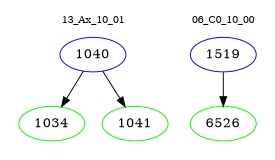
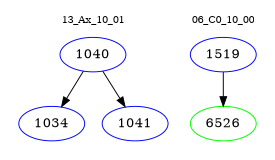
node "1034": color green -> blue
node "1041": color green -> blue
